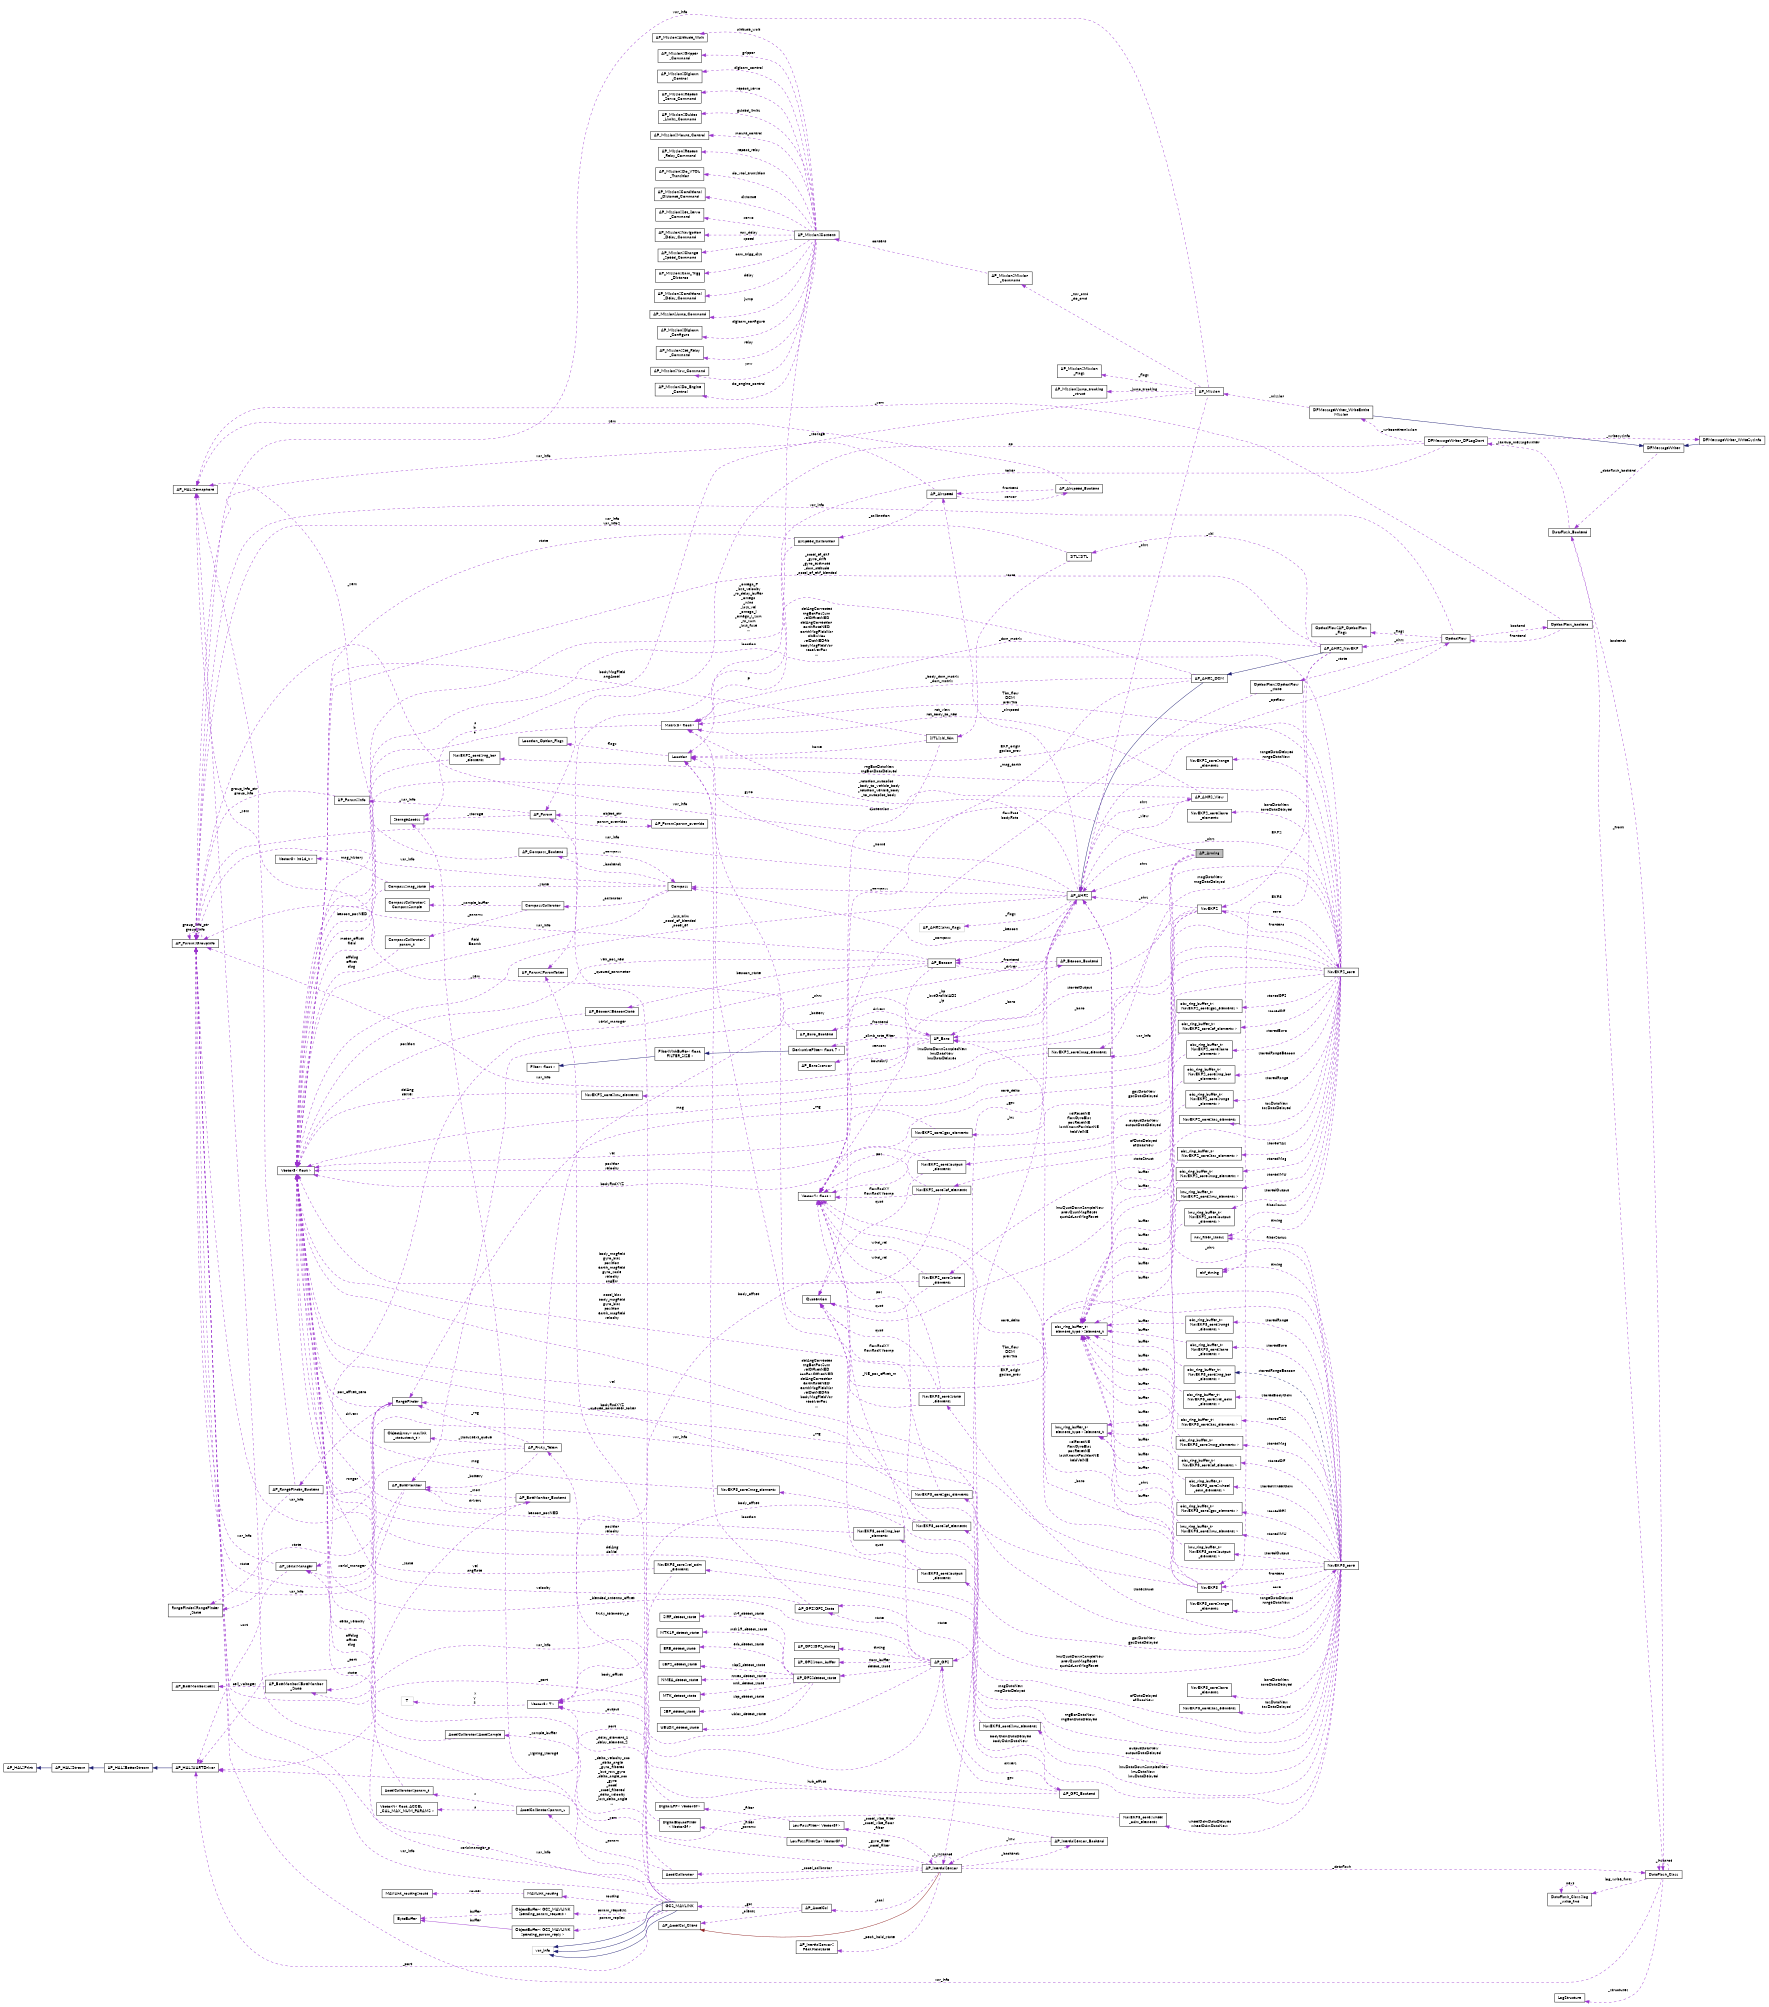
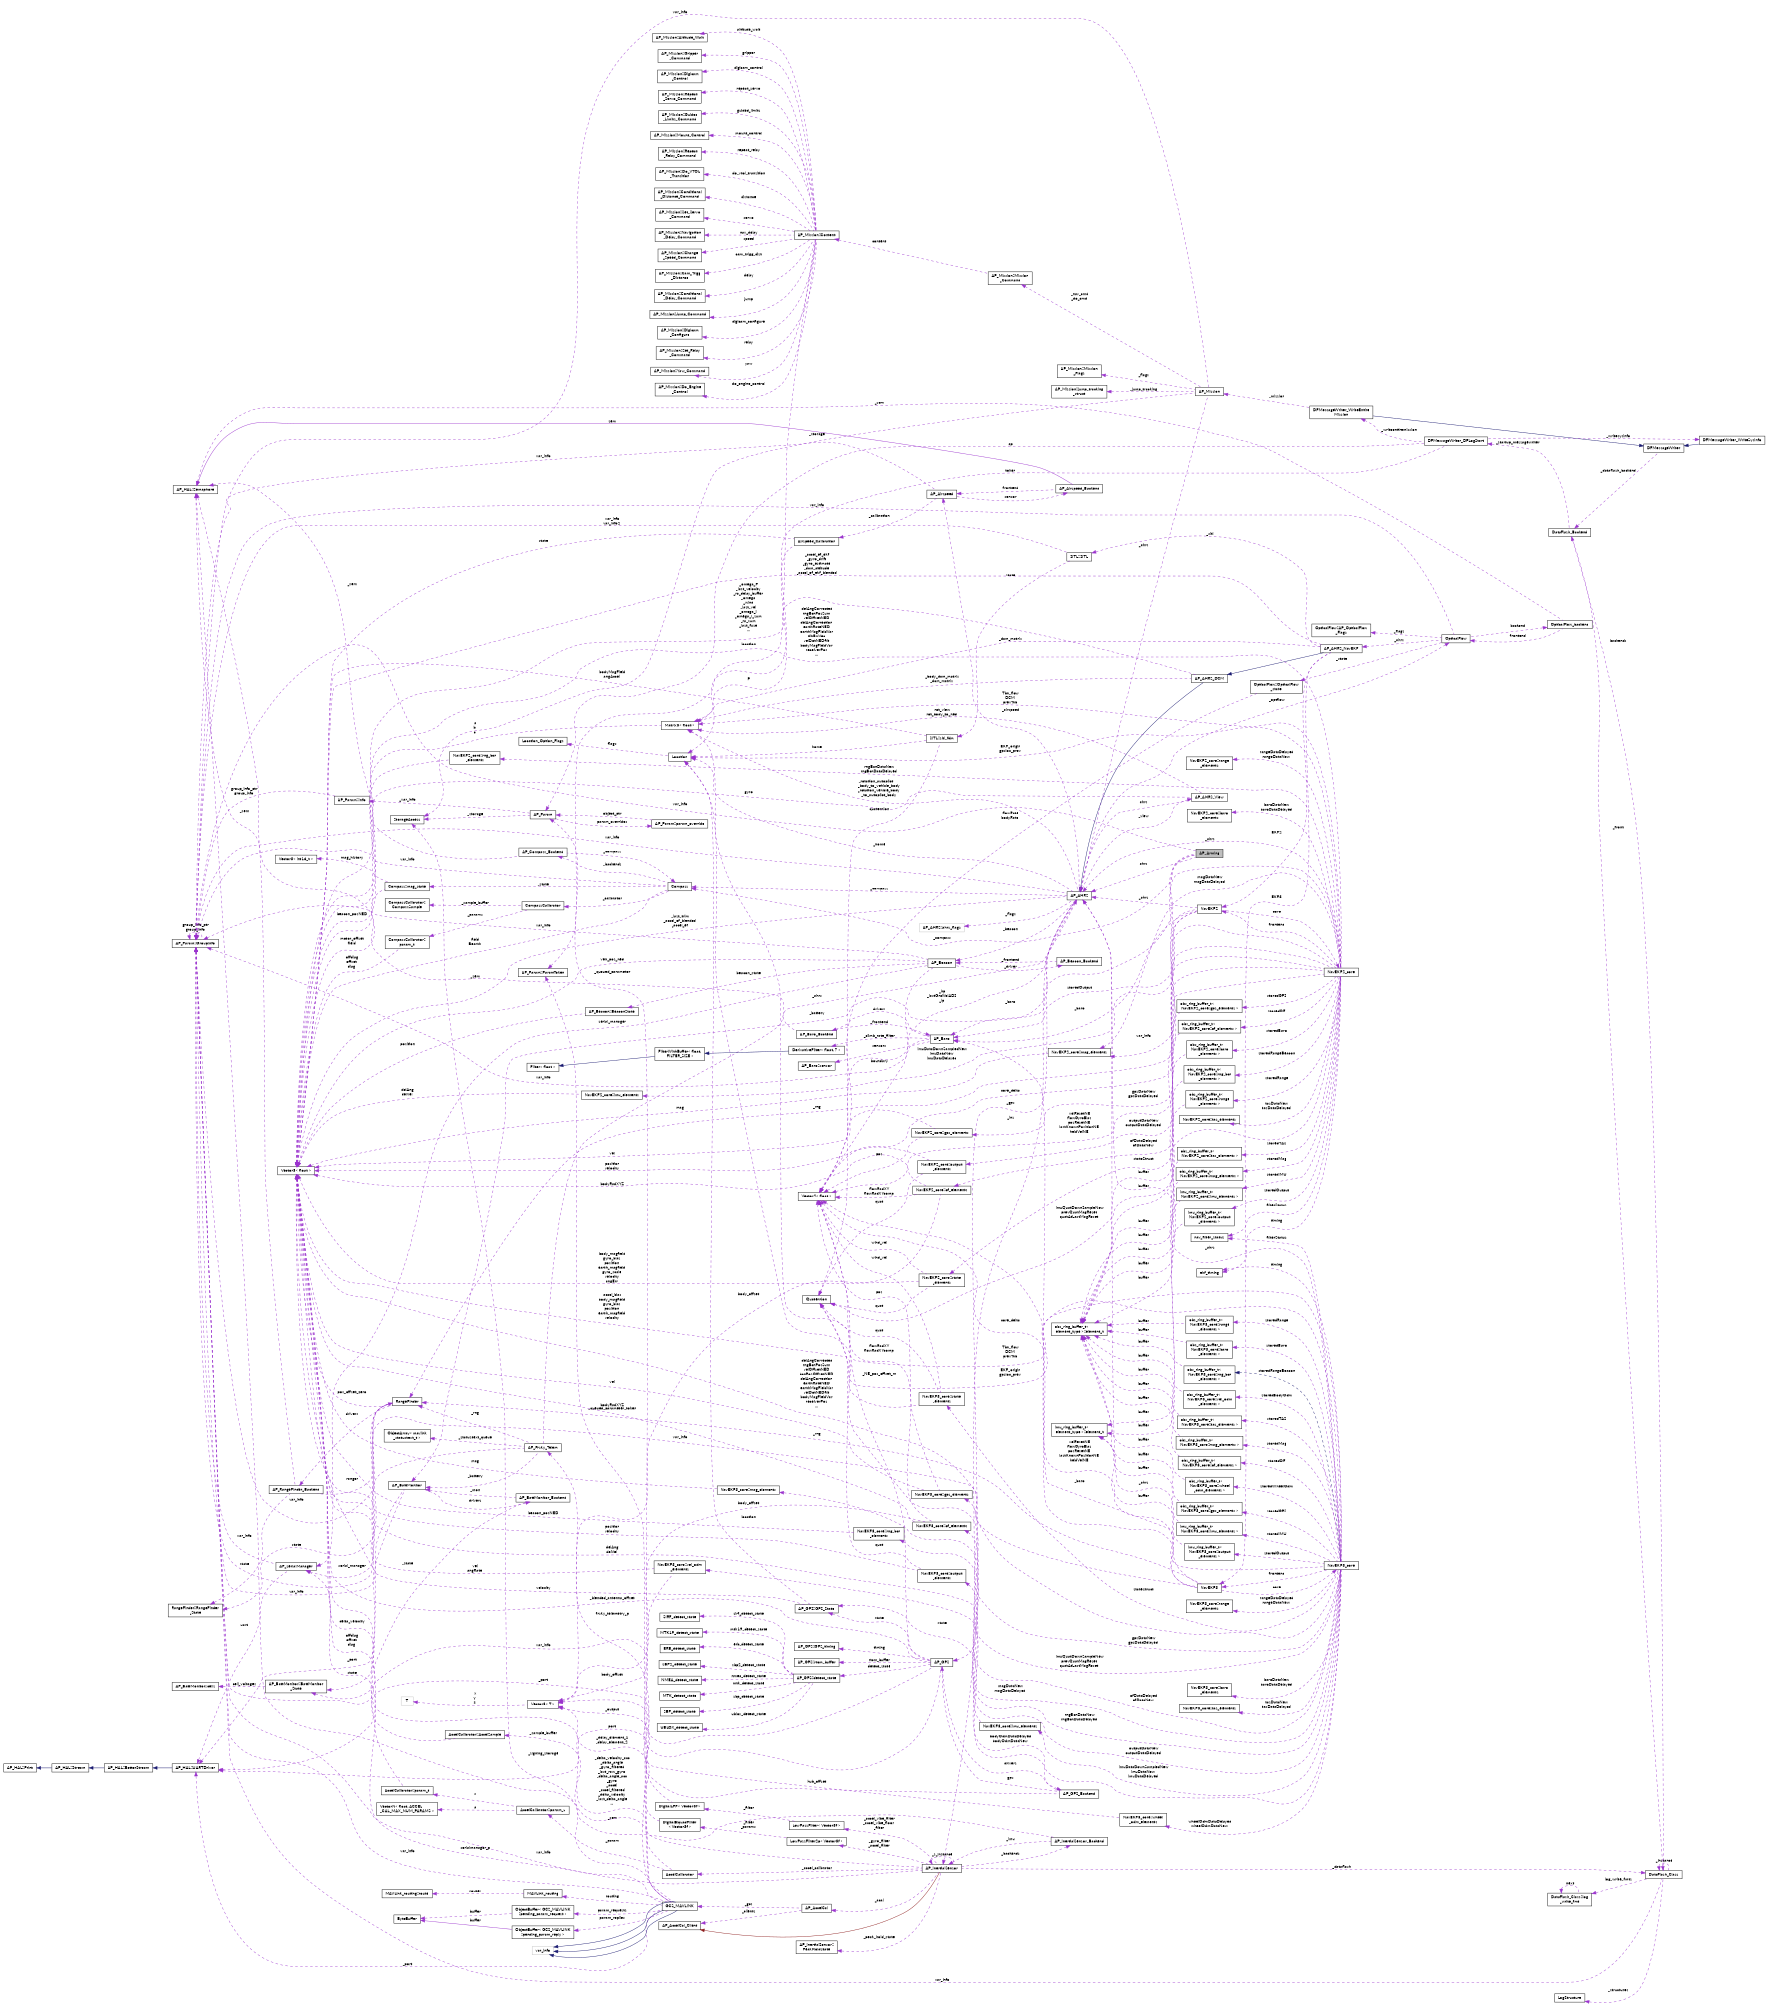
edge "AP_Airspeed_Backend" -> "AP_HAL::Semaphore": style dashed -> solid
edge "AP_AHRS_DCM" -> "Vector2< float >": removed, label "_mag_earth"
node "obs_ring_buffer_t< NavEKF3_core::tas_elements >": color grey75 -> black
